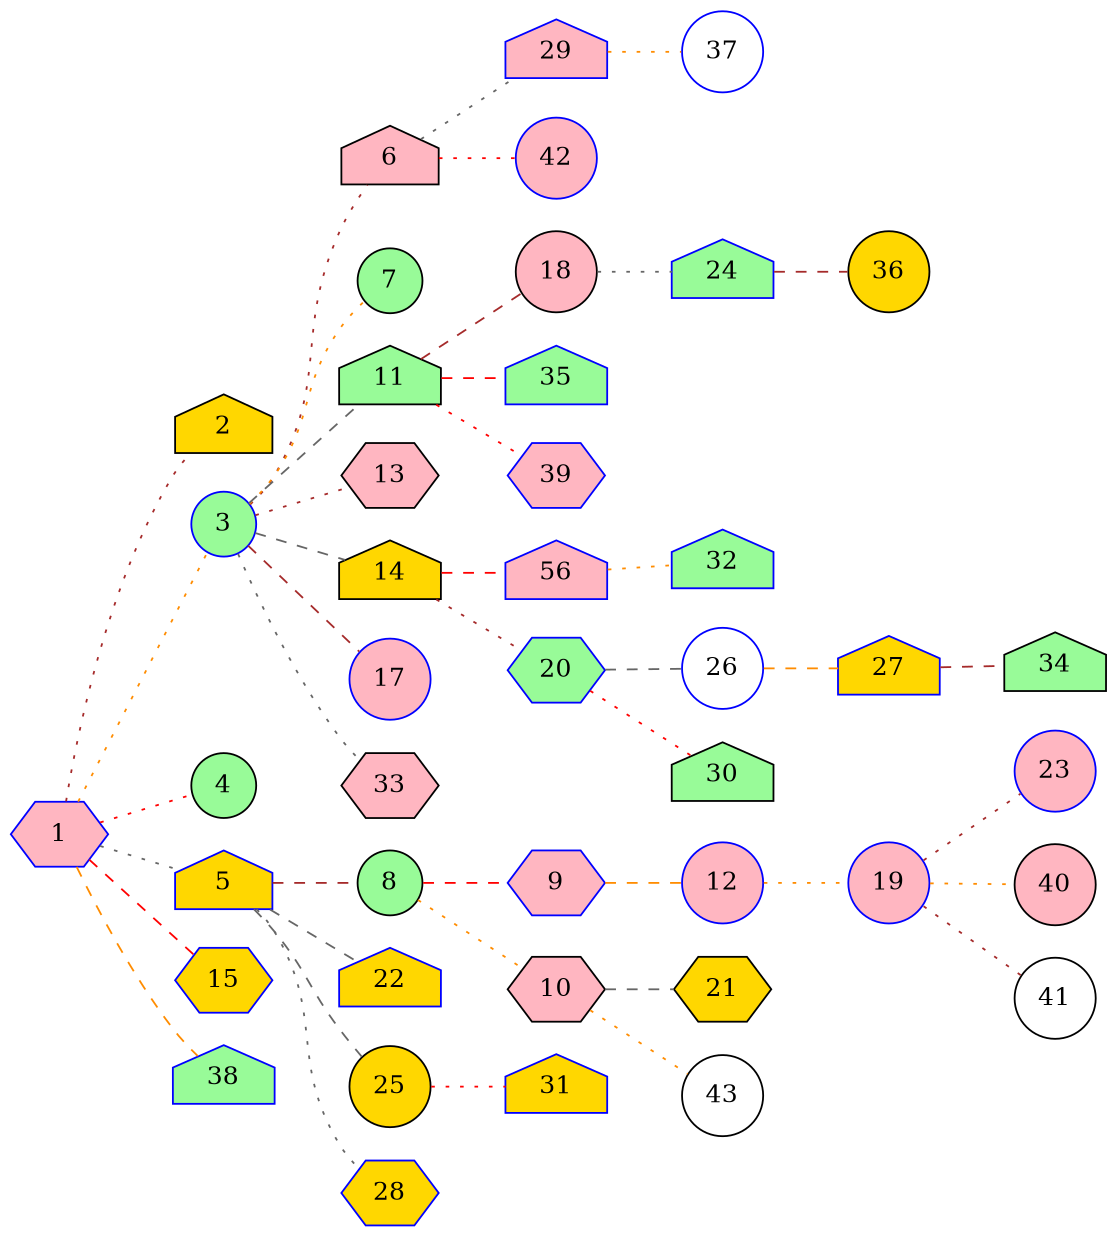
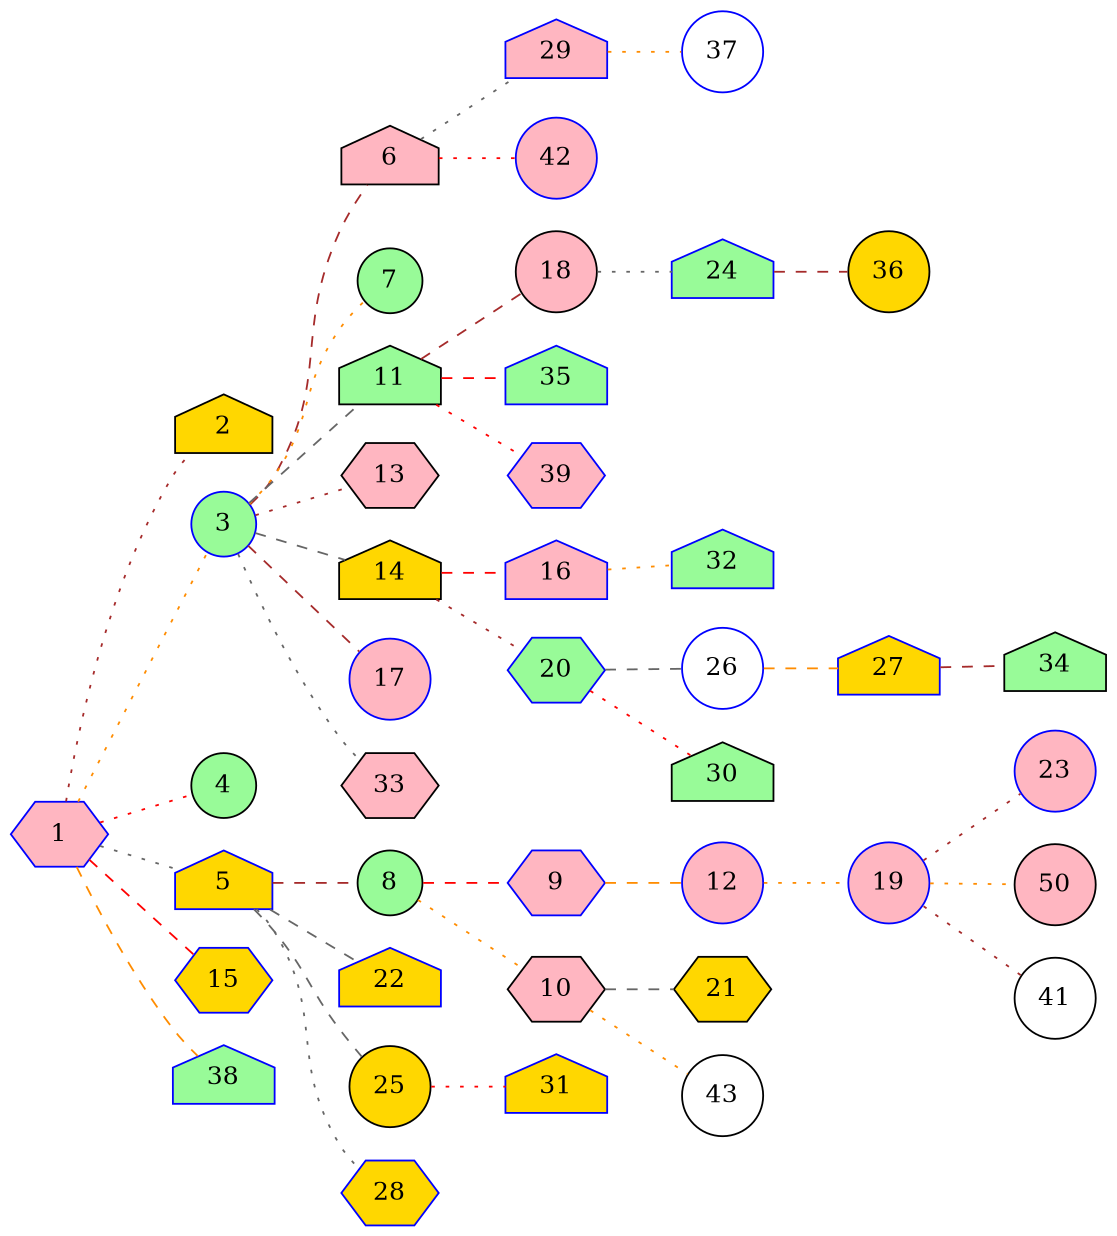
edge "6" -- "3": style dotted -> dashed
node "56": label "56" -> "16"
node "40": label "40" -> "50"
